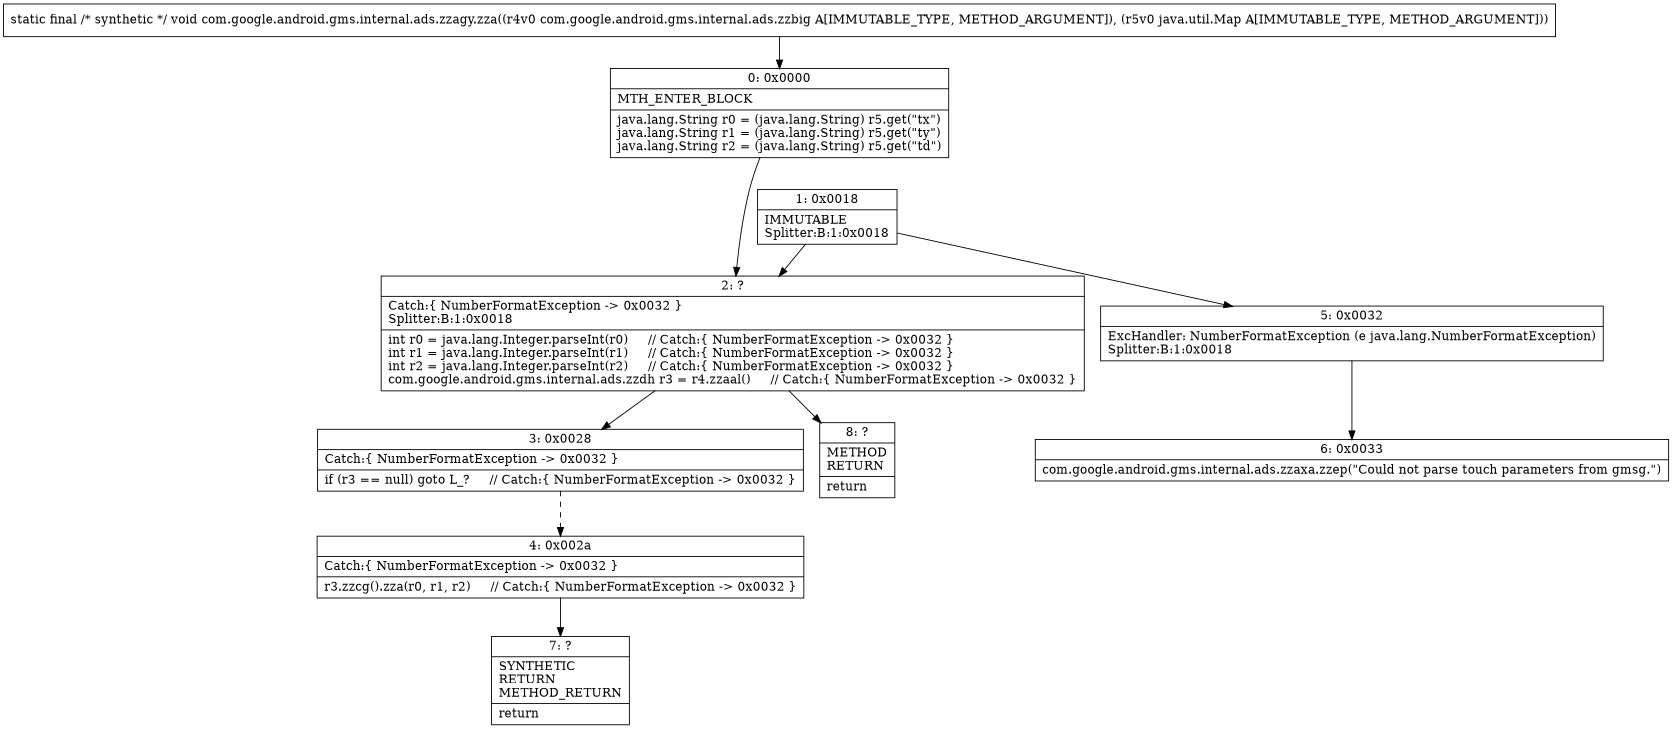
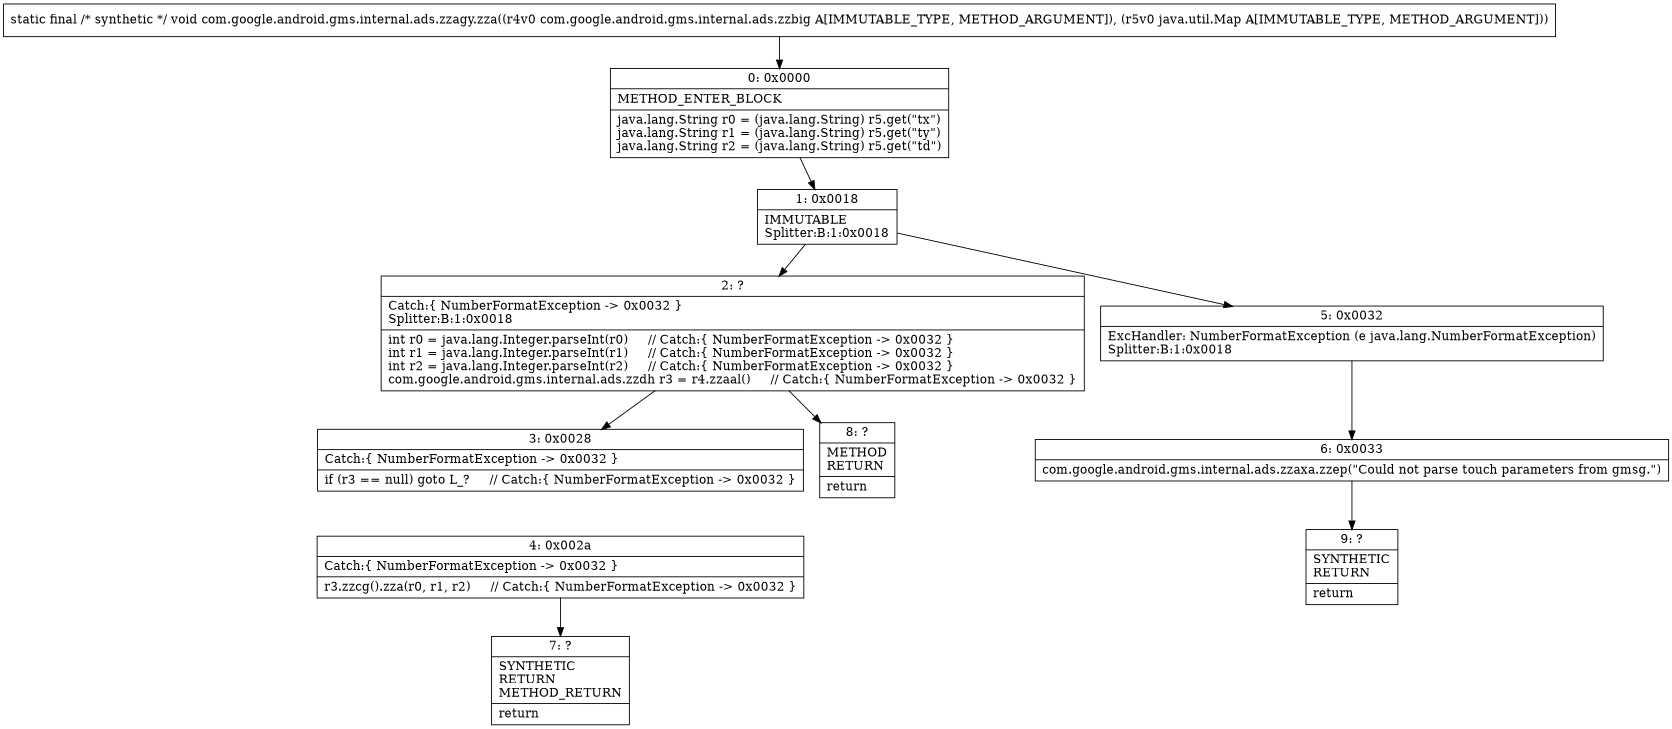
node "0: 0x0000": text "MTH_ENTER_BLOCK" -> "METHOD_ENTER_BLOCK"
edge "0: 0x0000" -> "2: ?": now "0: 0x0000" -> "1: 0x0018"
edge "3: 0x0028" -> "4: 0x002a": removed
node "9: ?": added
